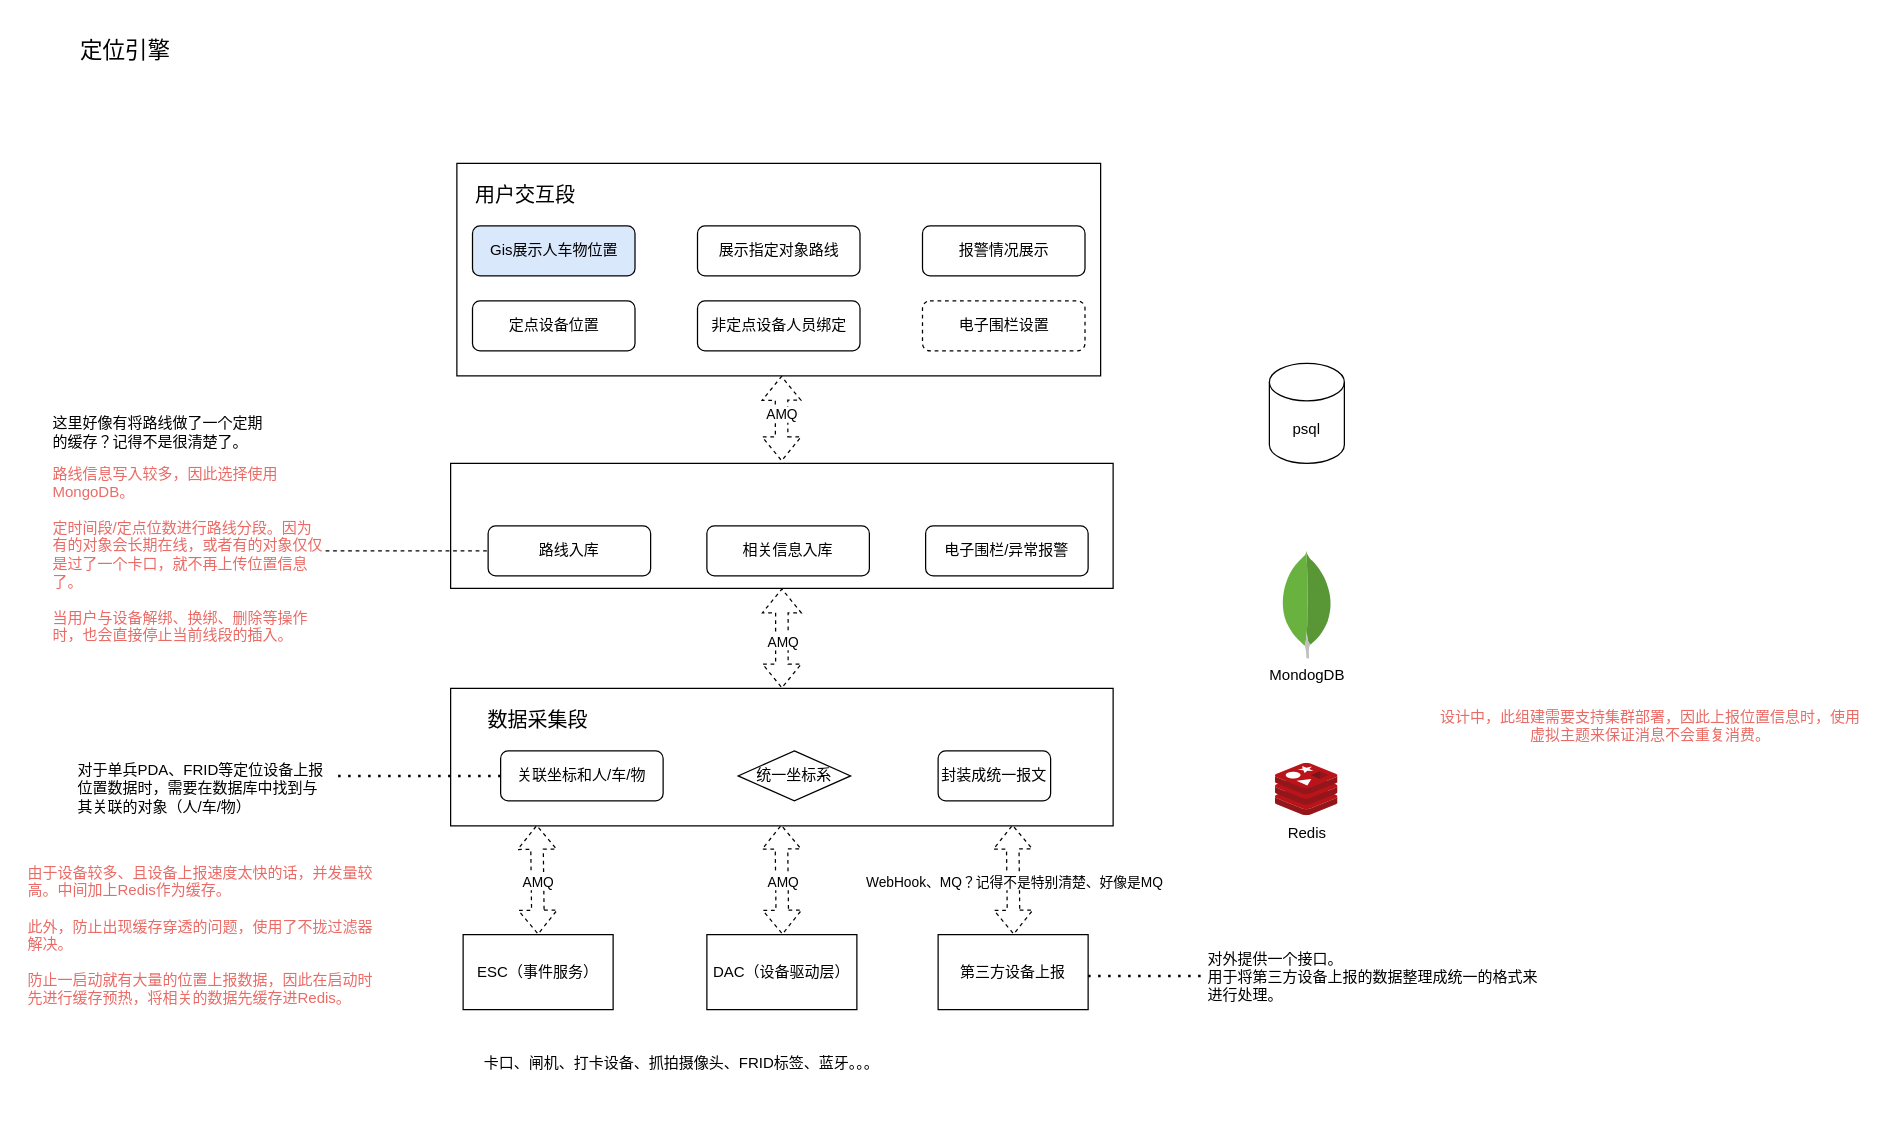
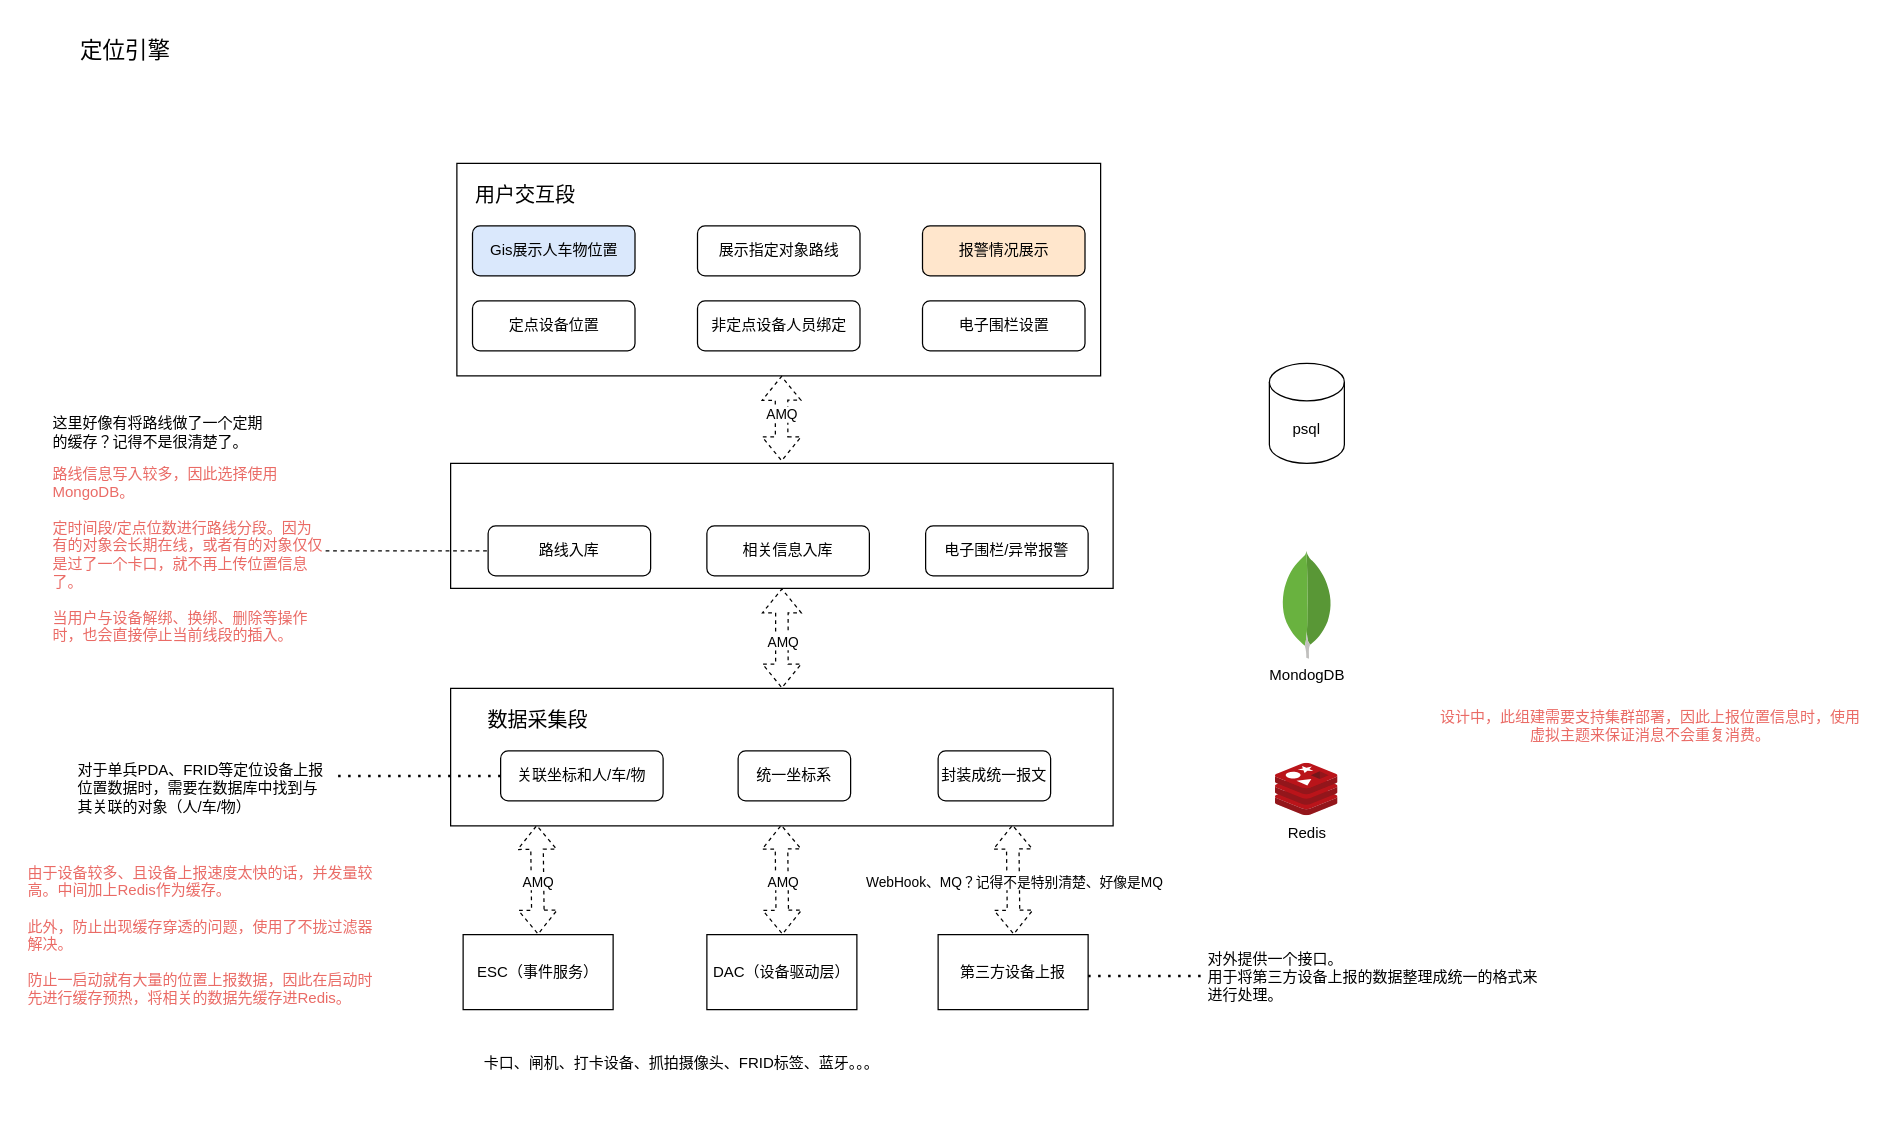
node "报警情况展示": fillcolor #ffffff -> #ffe6cc
node "电子围栏设置": style dashed -> solid
node "统一坐标系": shape diamond -> rounded rectangle
